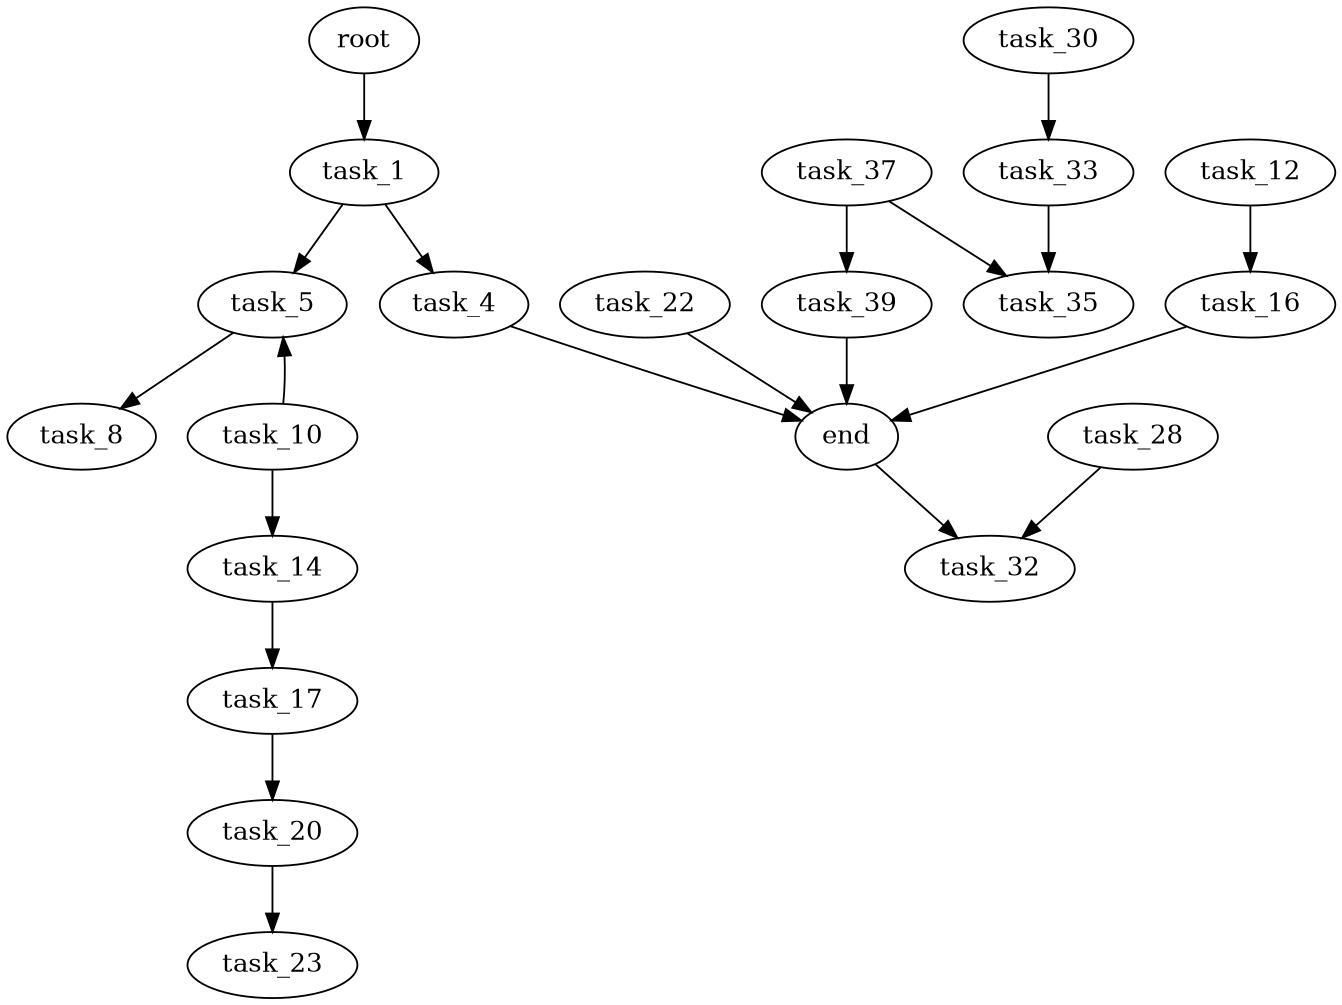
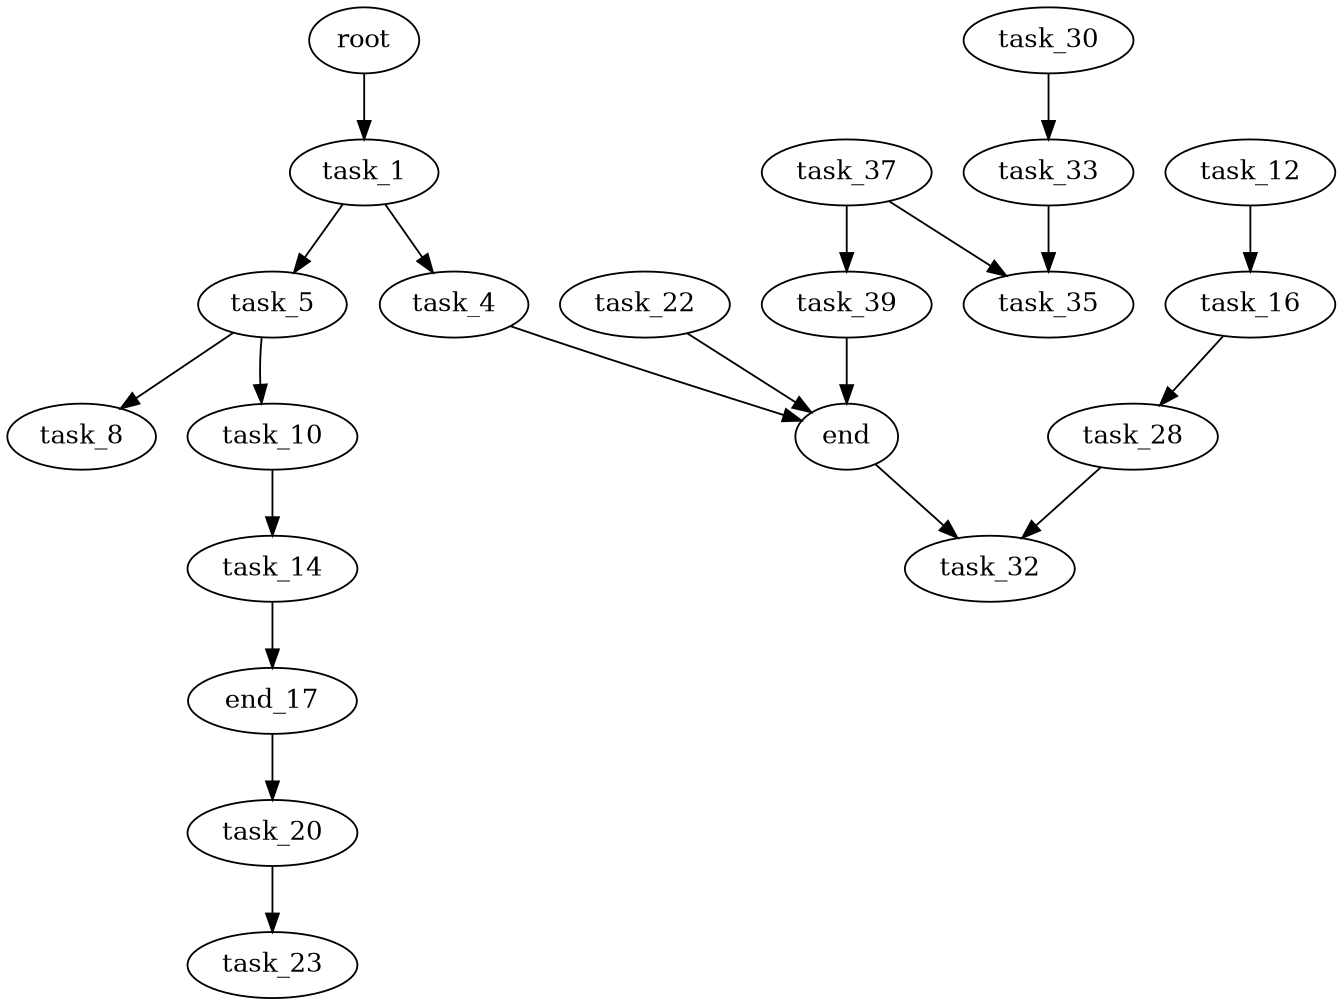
edge "task_16" -> "end": now "task_16" -> "task_28"
edge "task_10" -> "task_5": reversed
node "task_17": label "task_17" -> "end_17"
